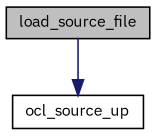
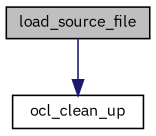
node "ocl_source_up": label "ocl_source_up" -> "ocl_clean_up"
